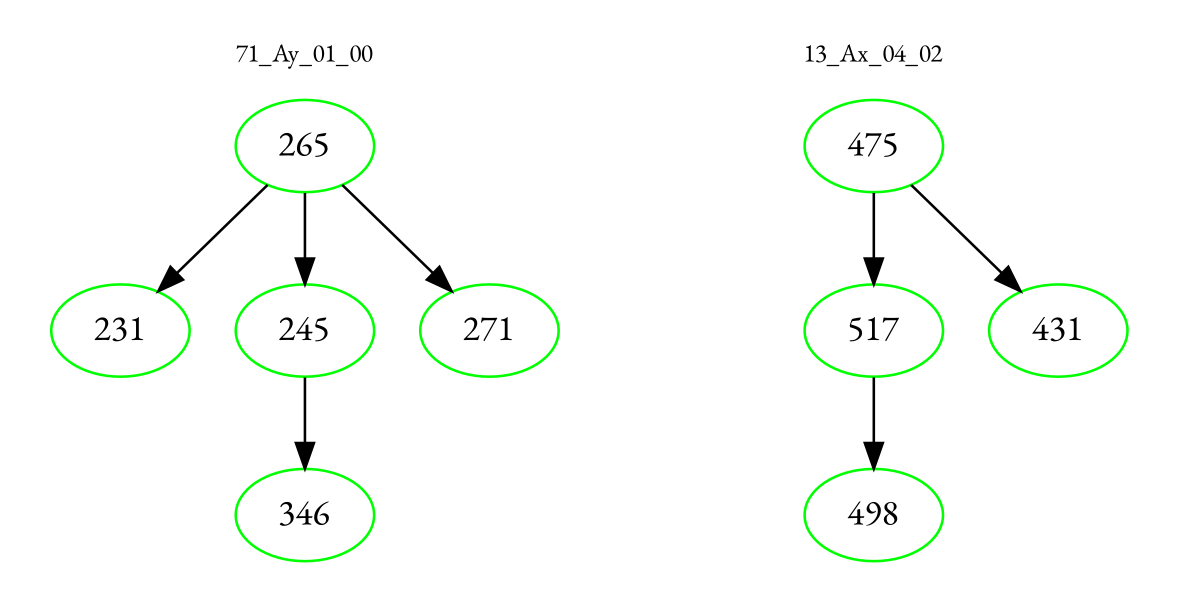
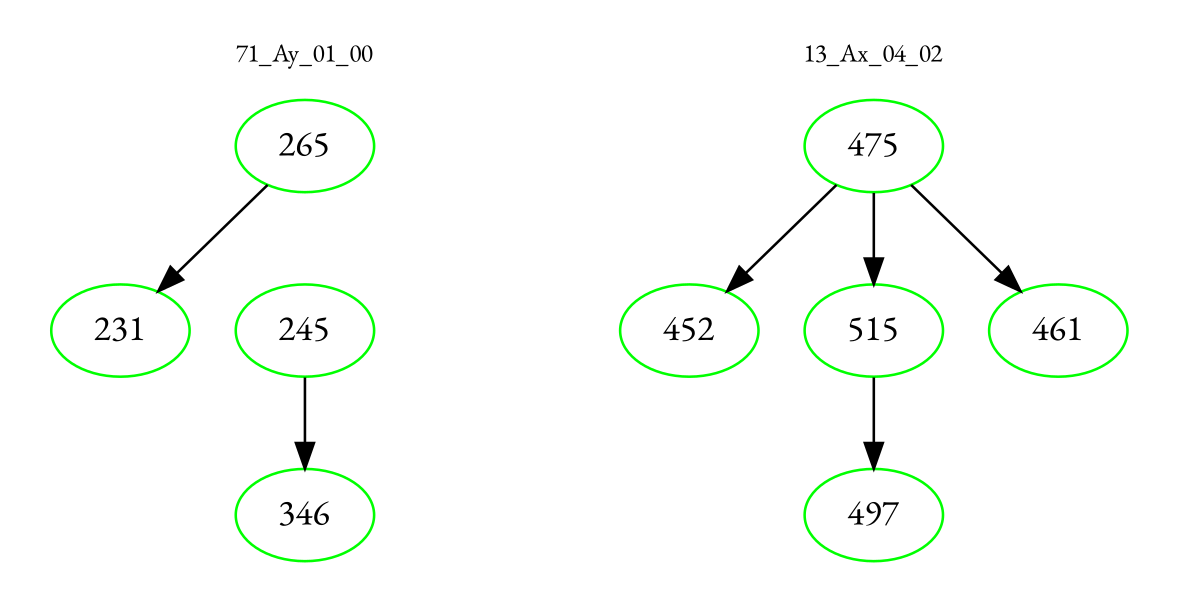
edge "265" -> "245": removed
node "271": removed
node "452": added
node "517": label "517" -> "515"
node "431": label "431" -> "461"
node "498": label "498" -> "497"
